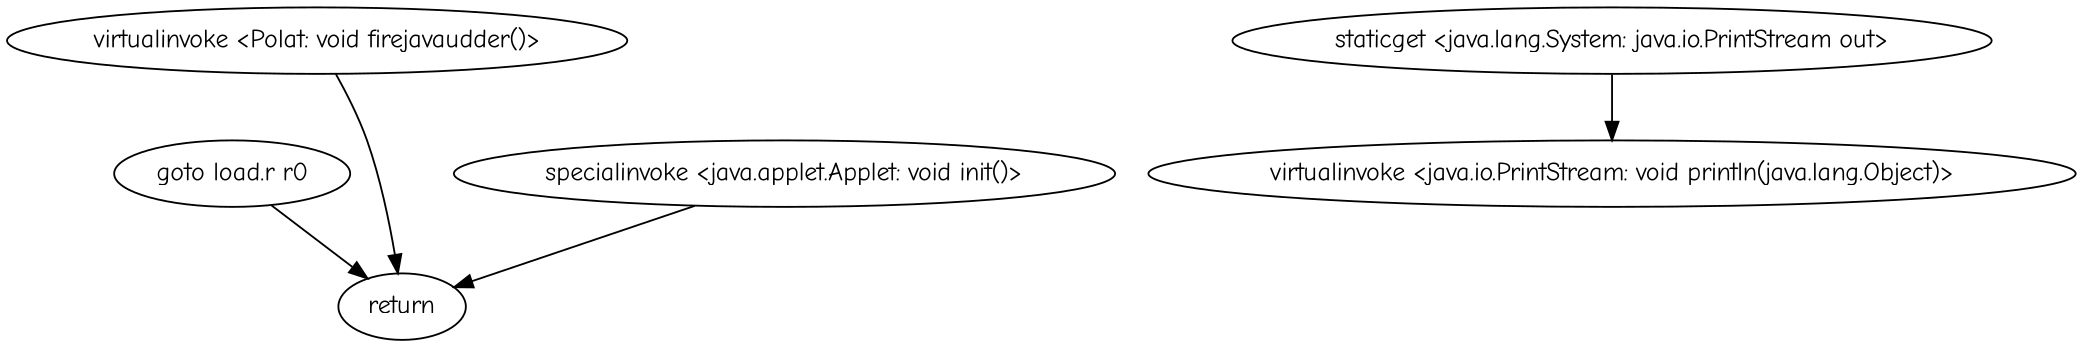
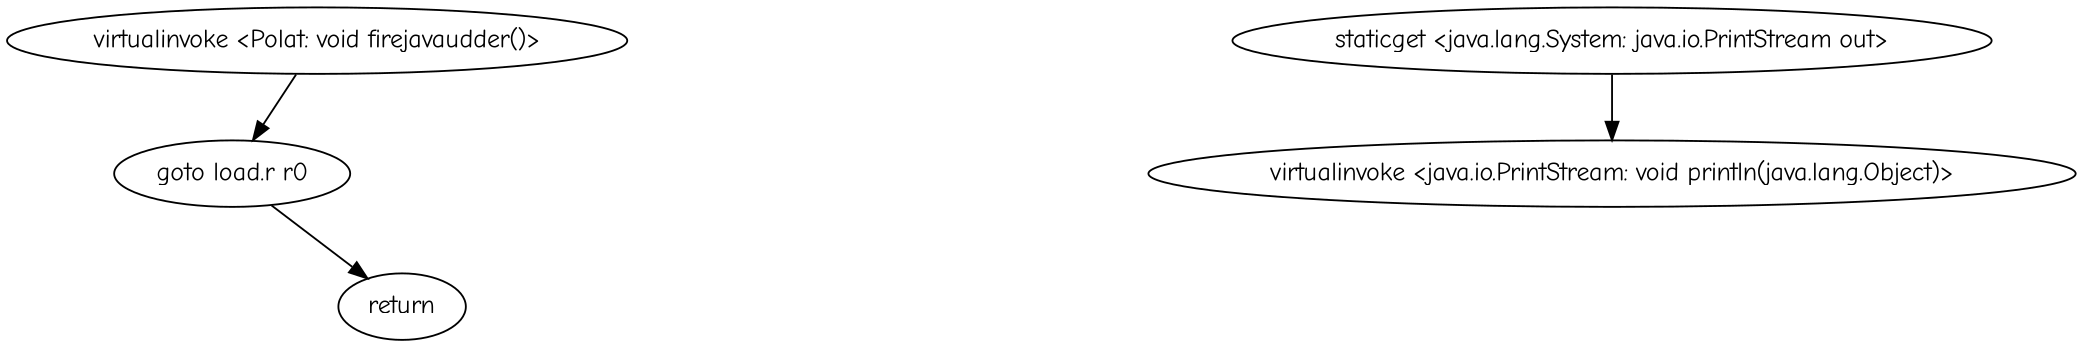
edge "virtualinvoke <Polat: void firejavaudder()>" -> "return": now "virtualinvoke <Polat: void firejavaudder()>" -> "goto load.r r0"
node "specialinvoke <java.applet.Applet: void init()>": removed
